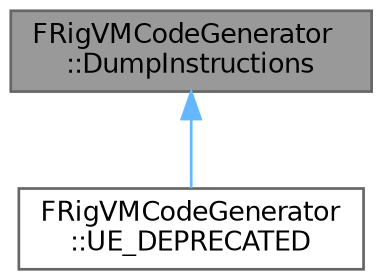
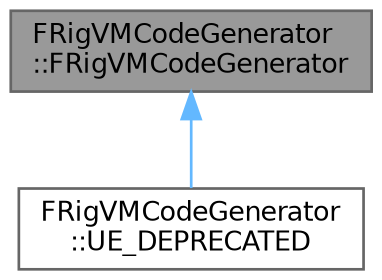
node "FRigVMCodeGenerator ::DumpInstructions": label "FRigVMCodeGenerator ::DumpInstructions" -> "FRigVMCodeGenerator ::FRigVMCodeGenerator"
